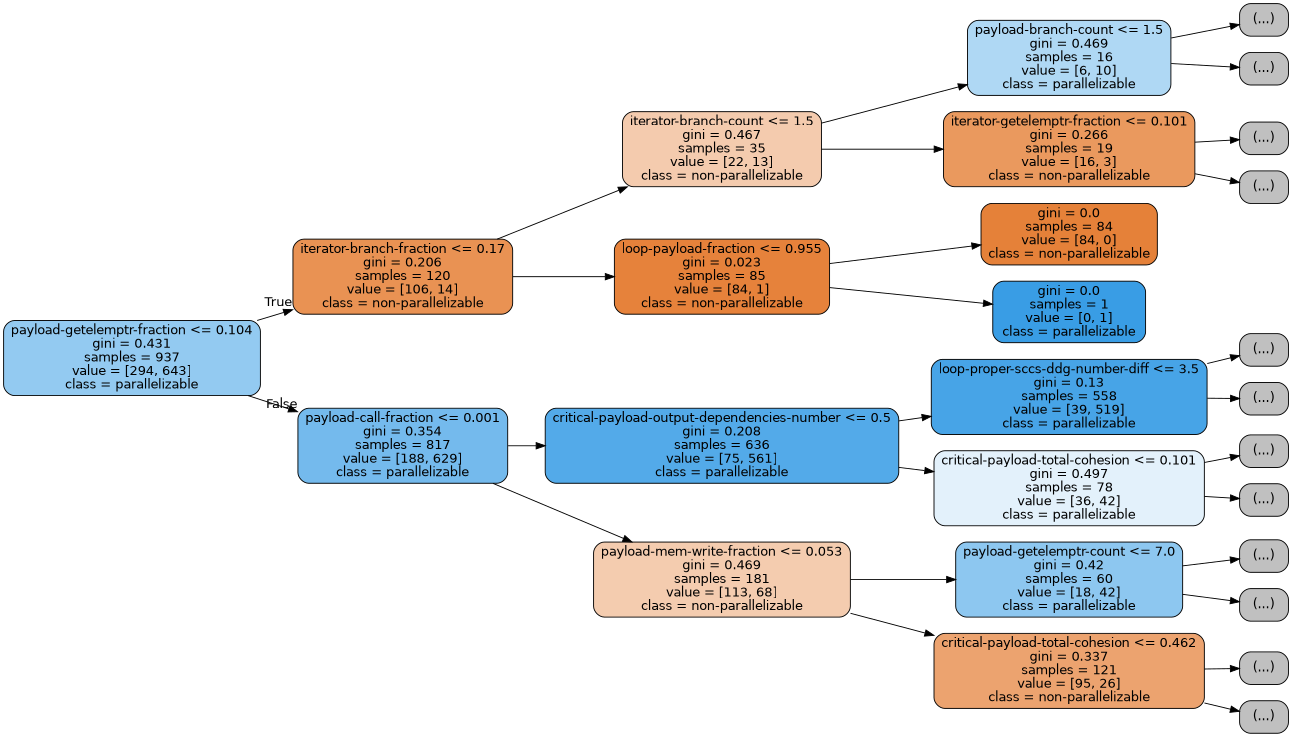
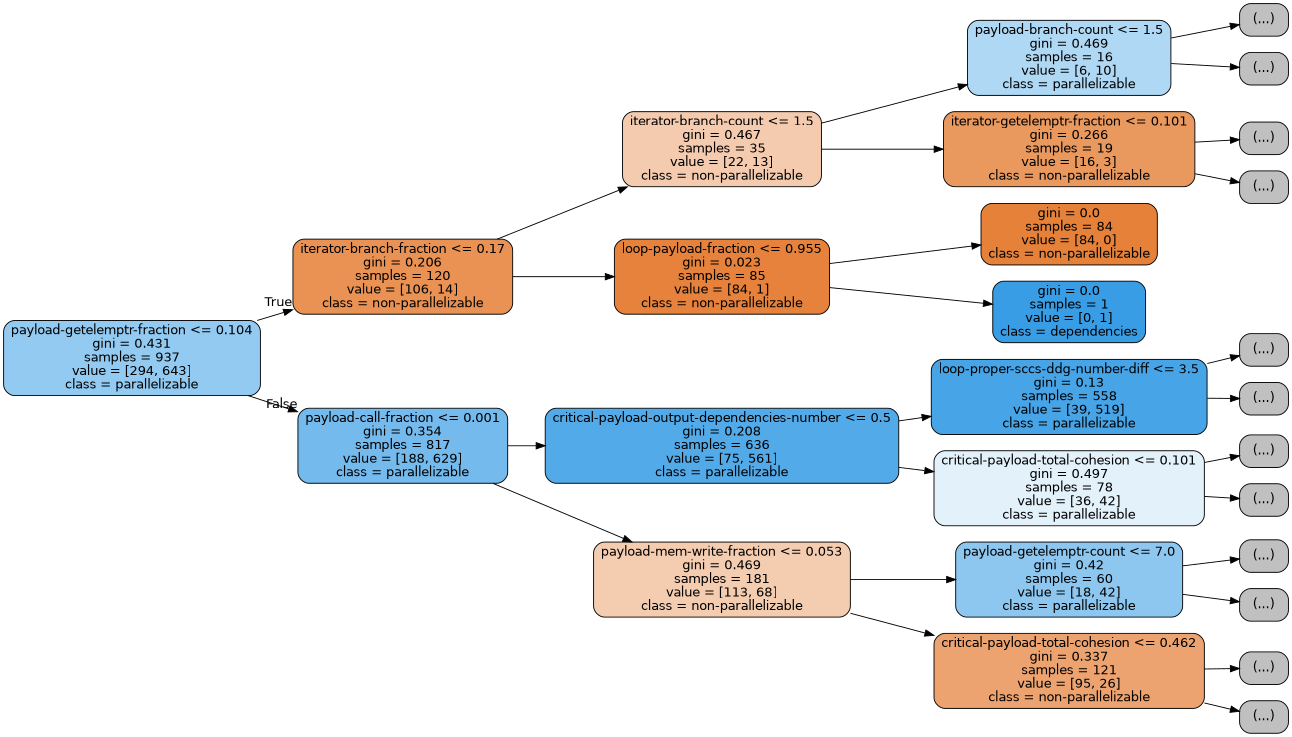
node "gini = 0.0 samples = 1 value = [0, 1] class = parallelizable": label "gini = 0.0 samples = 1 value = [0, 1] class = parallelizable" -> "gini = 0.0 samples = 1 value = [0, 1] class = dependencies"
